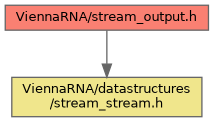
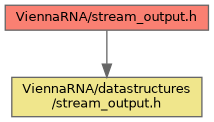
node "ViennaRNA/datastructures /stream_stream.h": label "ViennaRNA/datastructures /stream_stream.h" -> "ViennaRNA/datastructures /stream_output.h"
